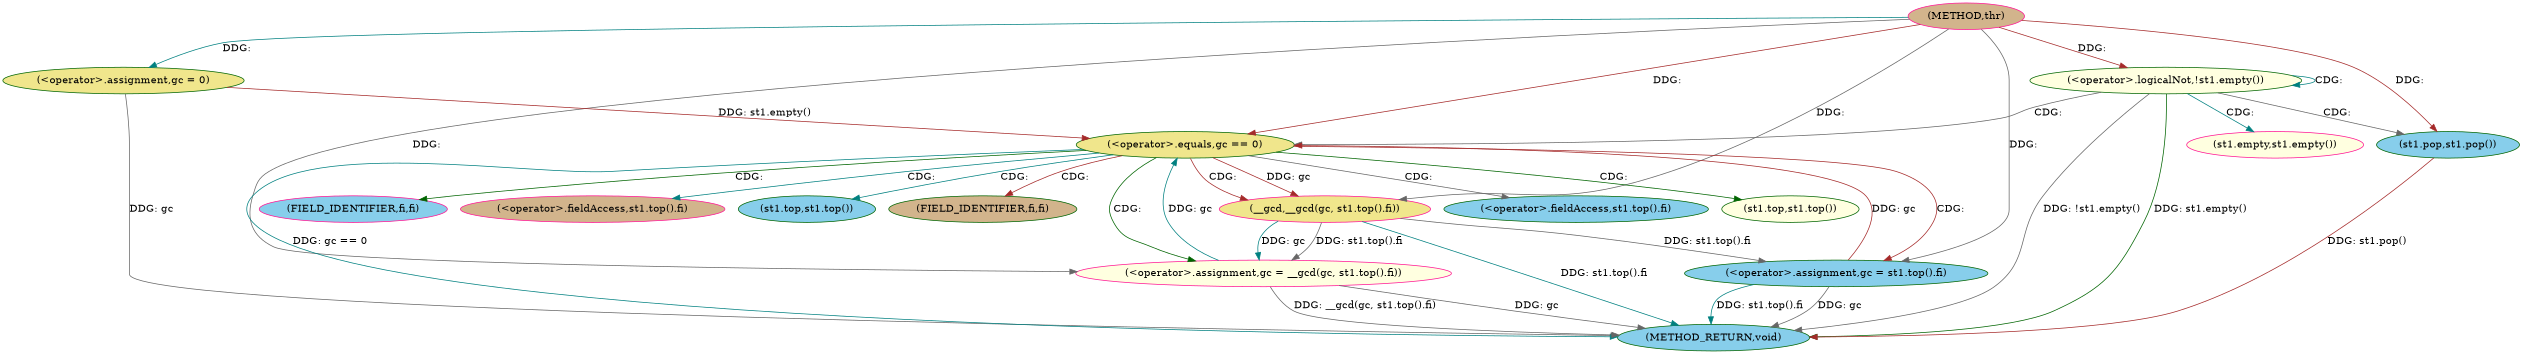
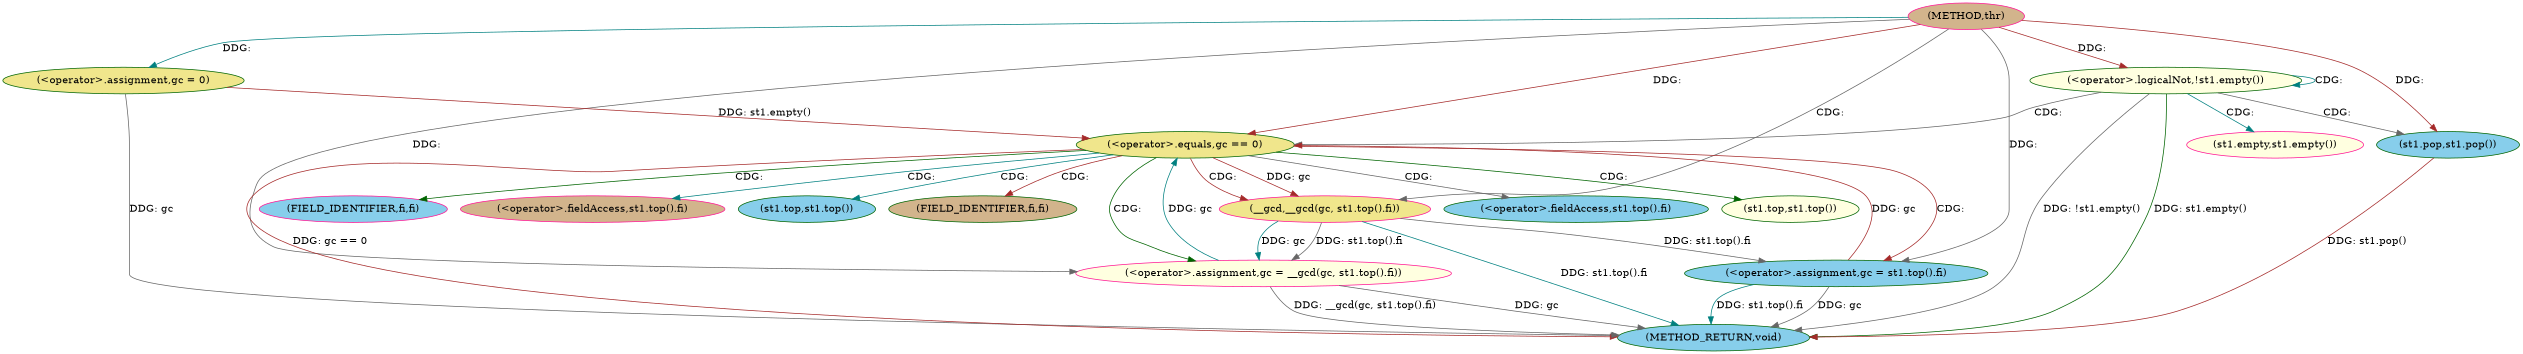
edge "(METHOD,thr)" -> "(__gcd,__gcd(gc, st1.top().fi))": label "DDG: " -> "CDG: "
edge "(<operator>.equals,gc == 0)" -> "(METHOD_RETURN,void)": color teal -> brown
